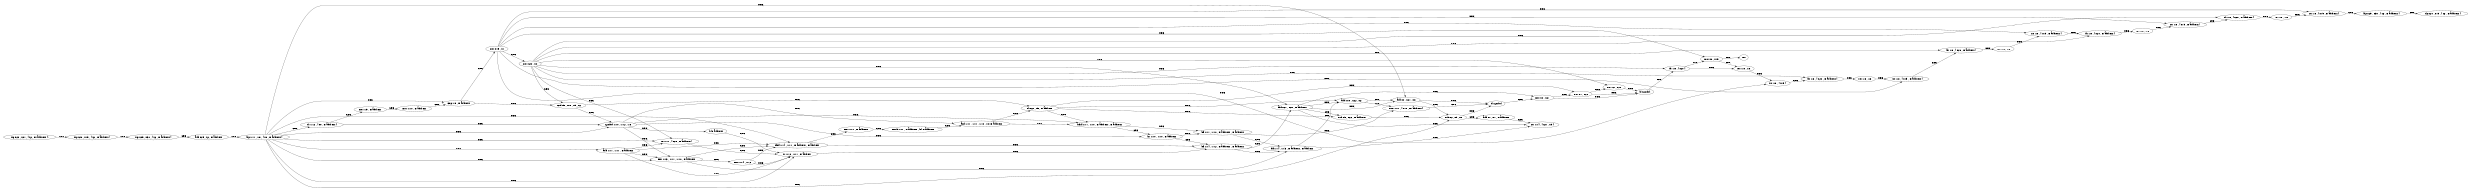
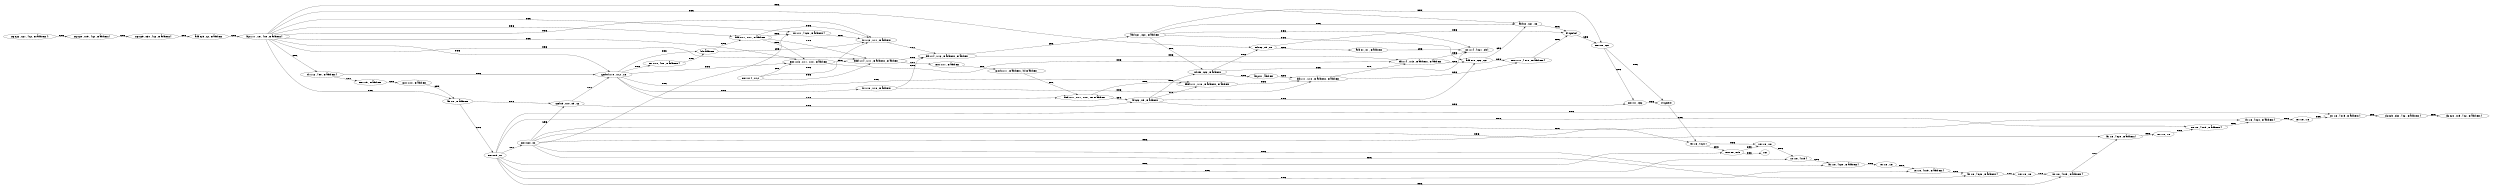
edge "b.lo address" -> "add w11 , w11 , # address": added, label "CFG"
node "str w10 , [ x0 , # address ]": added
edge "mov x20 , x0" -> "add x21 , x20 , # address": removed, label "DFG"
edge "sub x9 , x22 , # address" -> "str w14 , [ x21 , x9 ]": added, label "DFG"
node "adrp x1 , address": added
node "mov x2 , x20": removed
node "mov x1 , x22": label "mov x1 , x22" -> "mov x1 , x32"
node "cmp w8 , # address": label "cmp w8 , # address" -> "ldr w8 , # address"
edge "add x0 , x21 , x8" -> "sub x2 , x9 , x8": removed, label "CFG"
edge "bfxil w11 , w10 , # address , # address" -> "lsr w10 , w10 , # address": removed, label "CFG"
edge "extr w13 , w11 , w10 , # address" -> "mov w14 , w12": reversed
